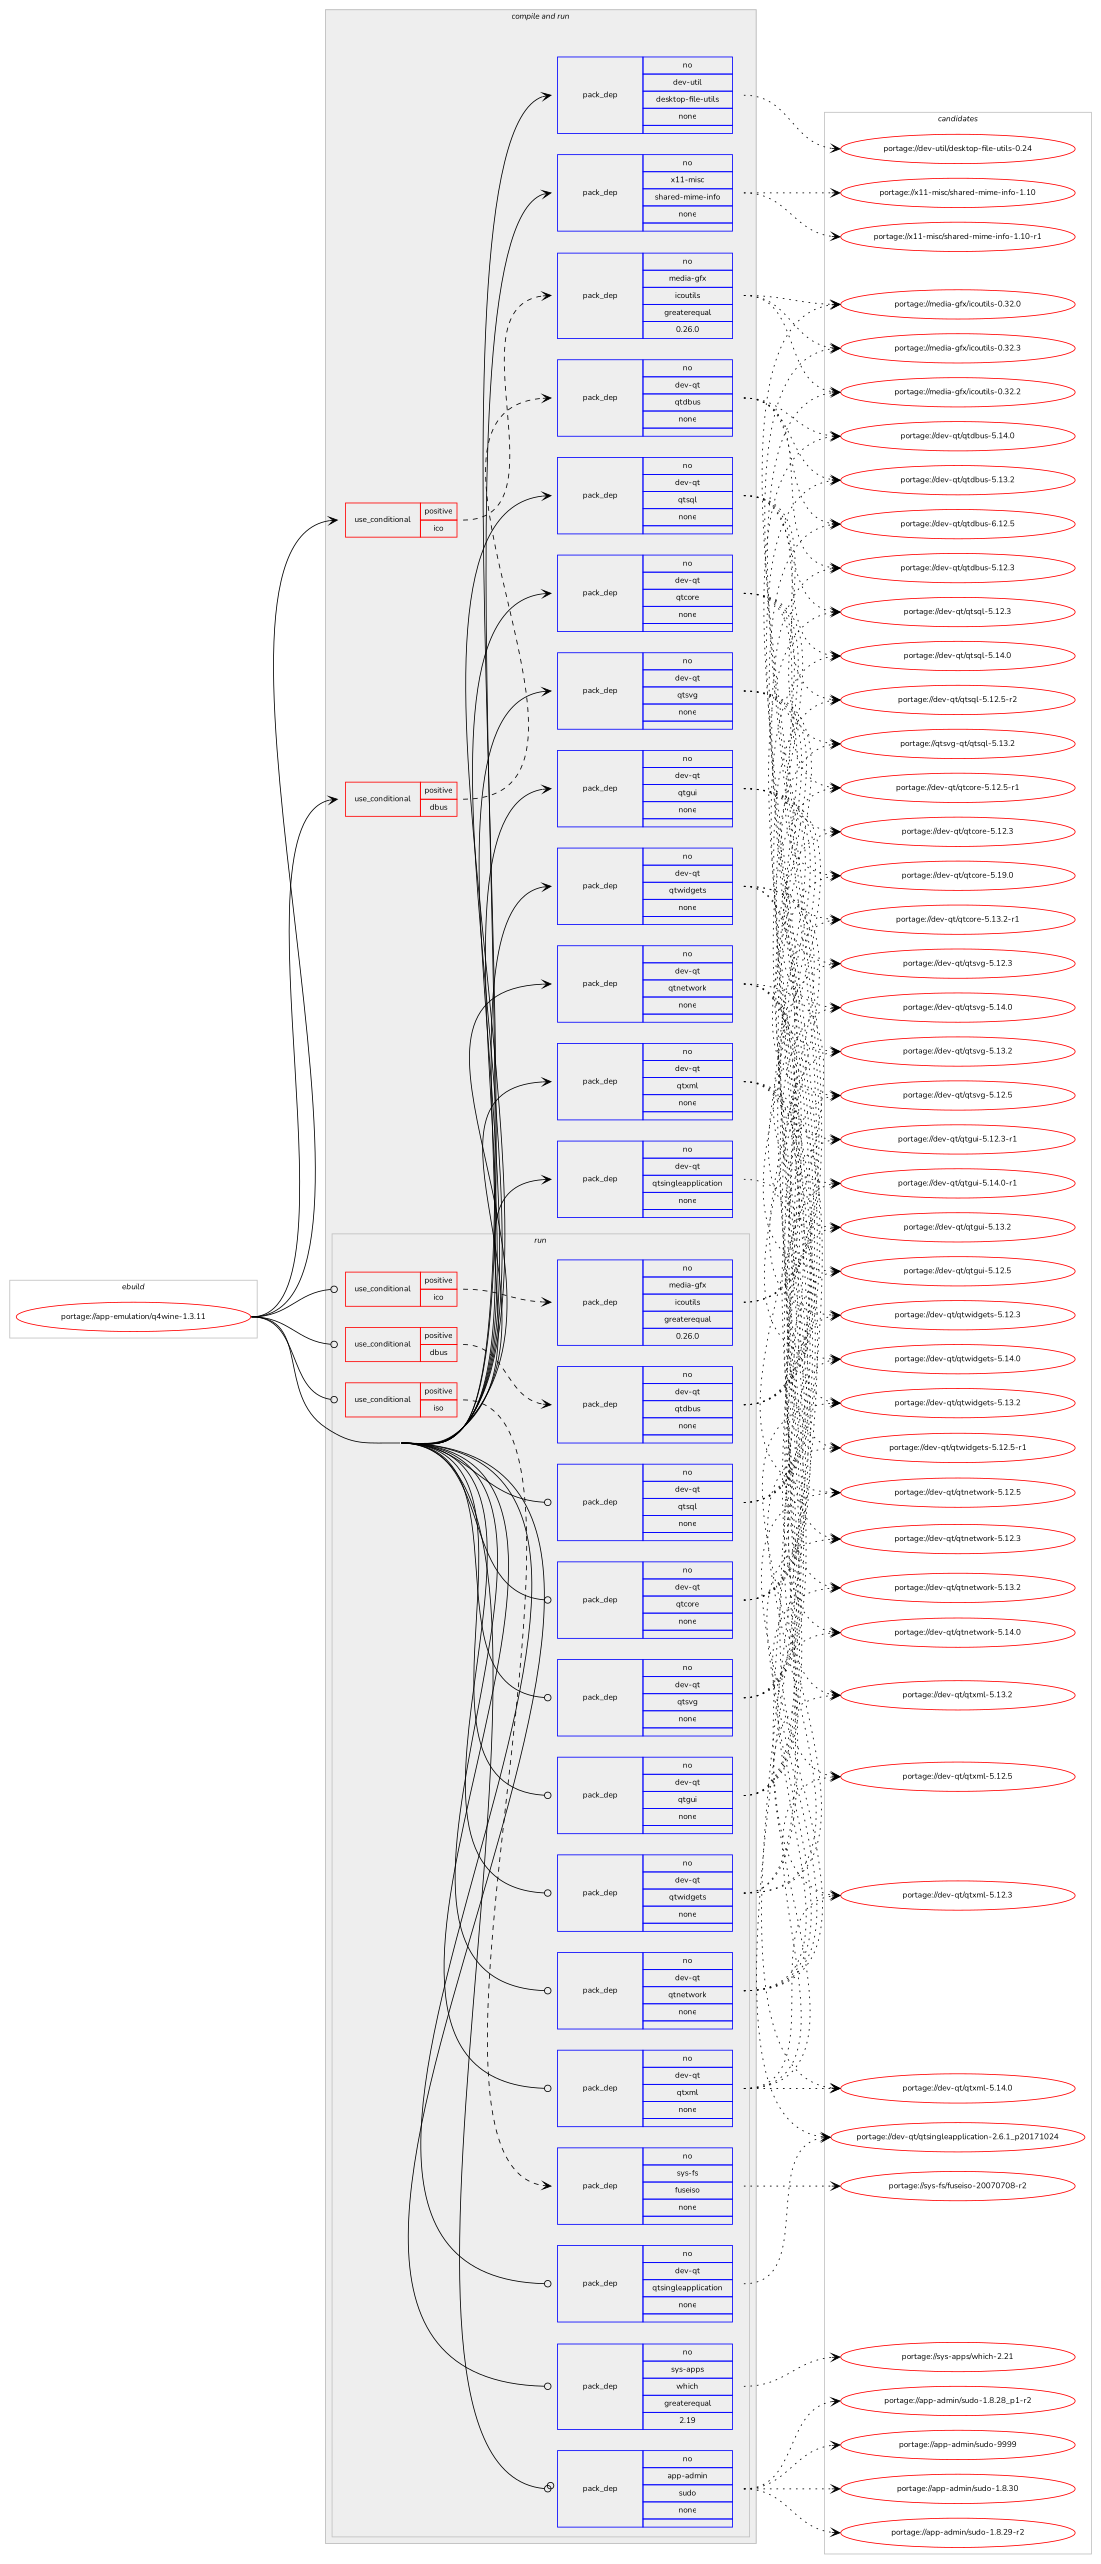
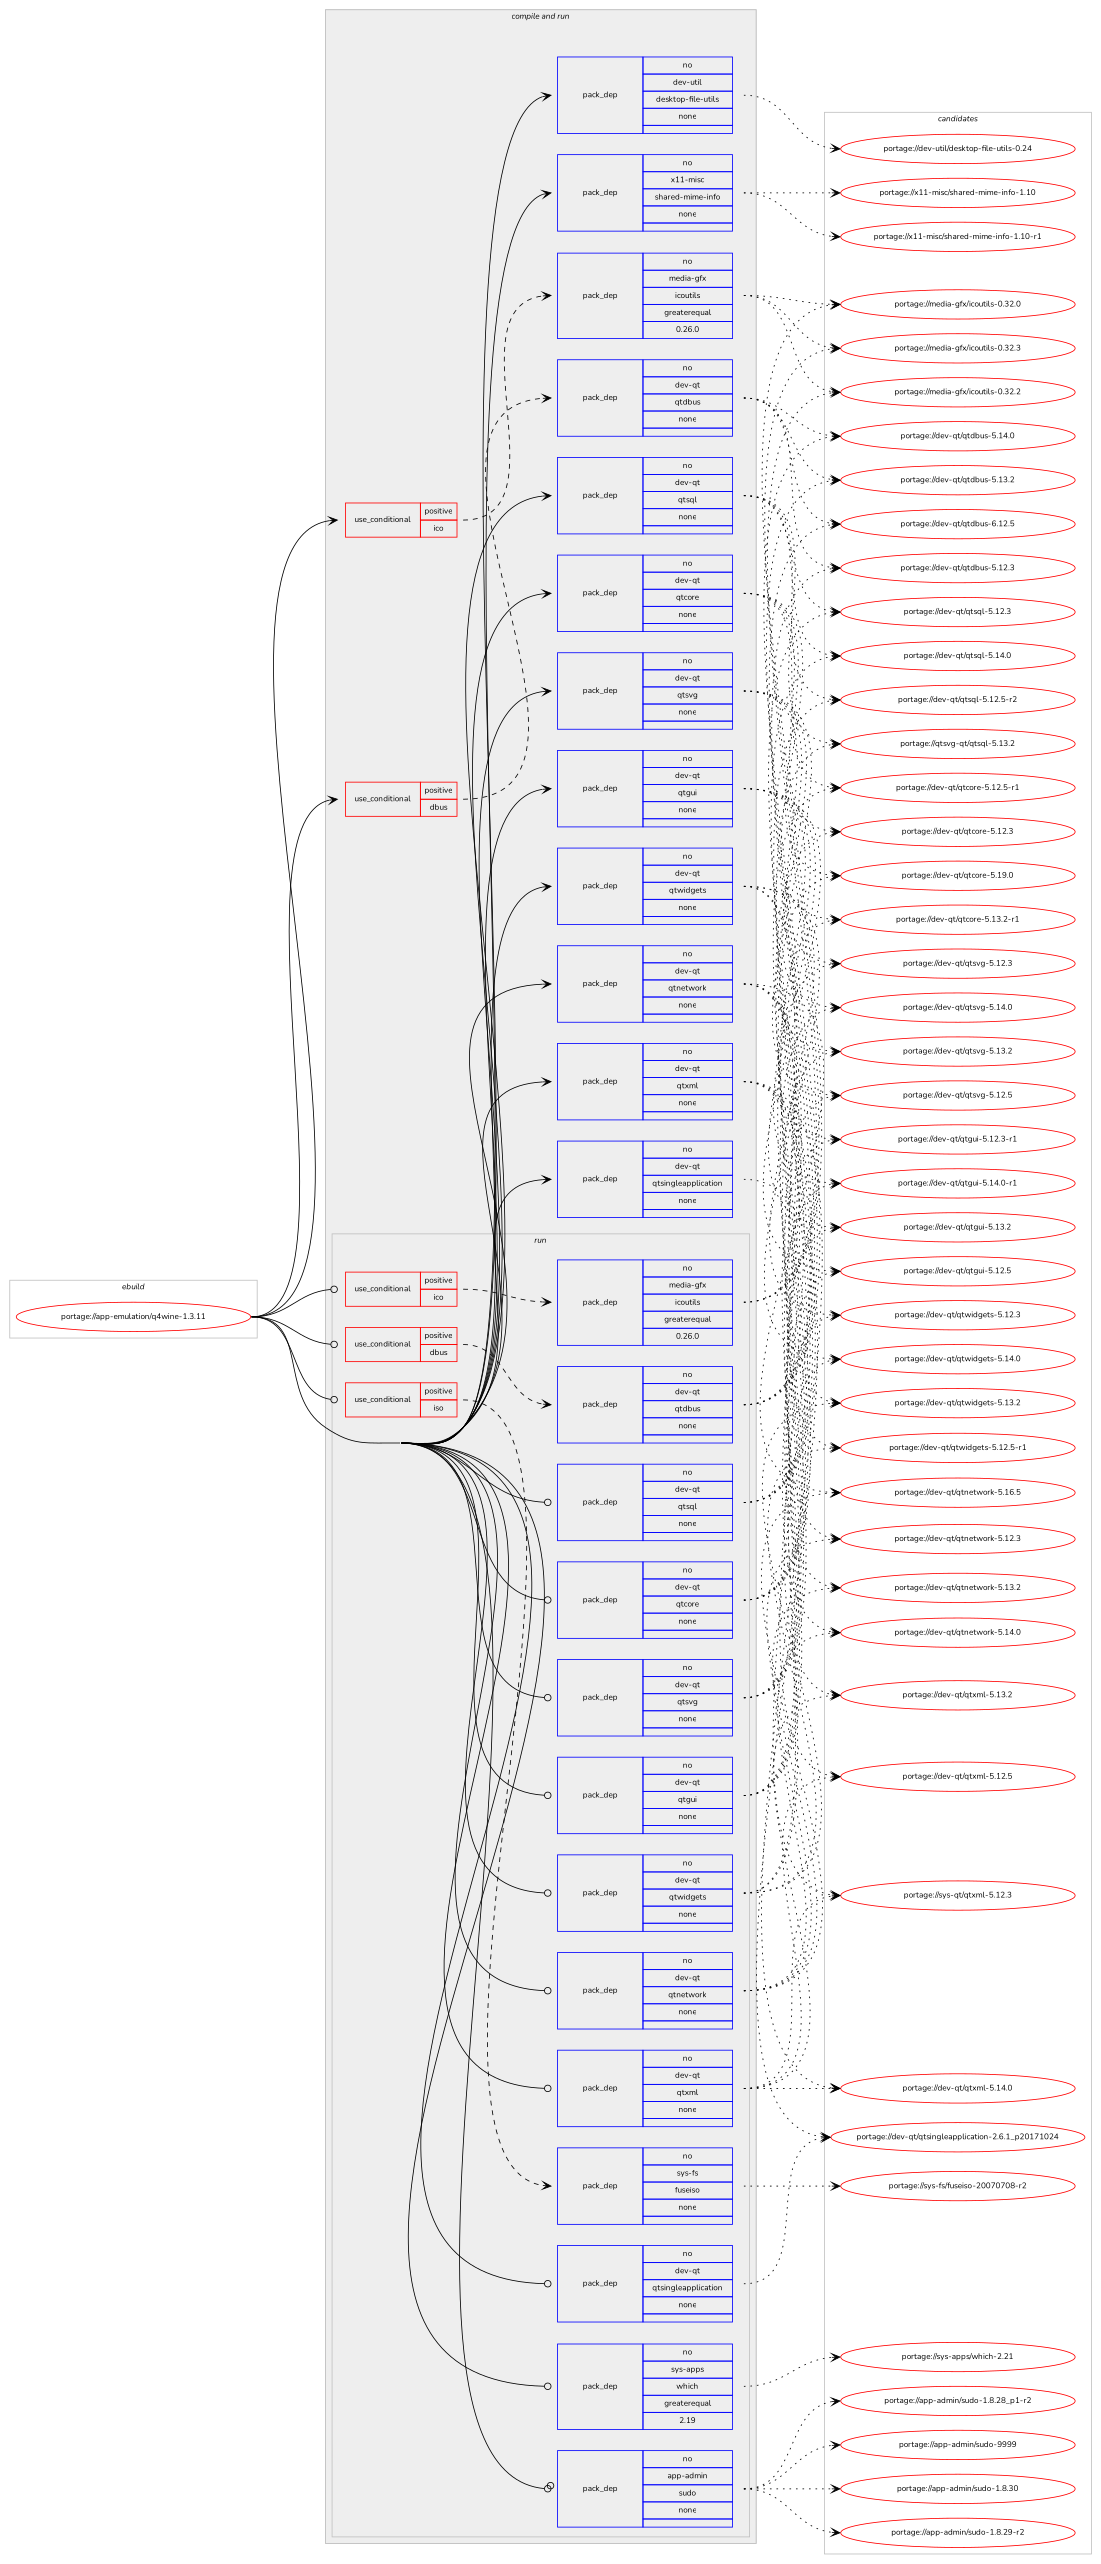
node "portage://dev-qt/qtnetwork-5.12.5": label "portage://dev-qt/qtnetwork-5.12.5" -> "portage://dev-qt/qtnetwork-5.16.5"
node "portage://dev-qt/qtxml-5.12.3": label "portage://dev-qt/qtxml-5.12.3" -> "portage://sys-qt/qtxml-5.12.3"
